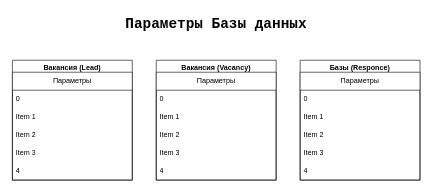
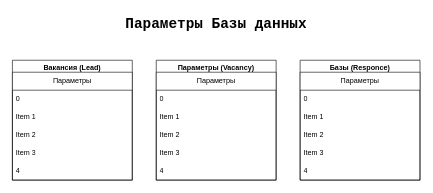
node "Вакансия (Vacancy)": label "Вакансия (Vacancy)" -> "Параметры (Vacancy)"
